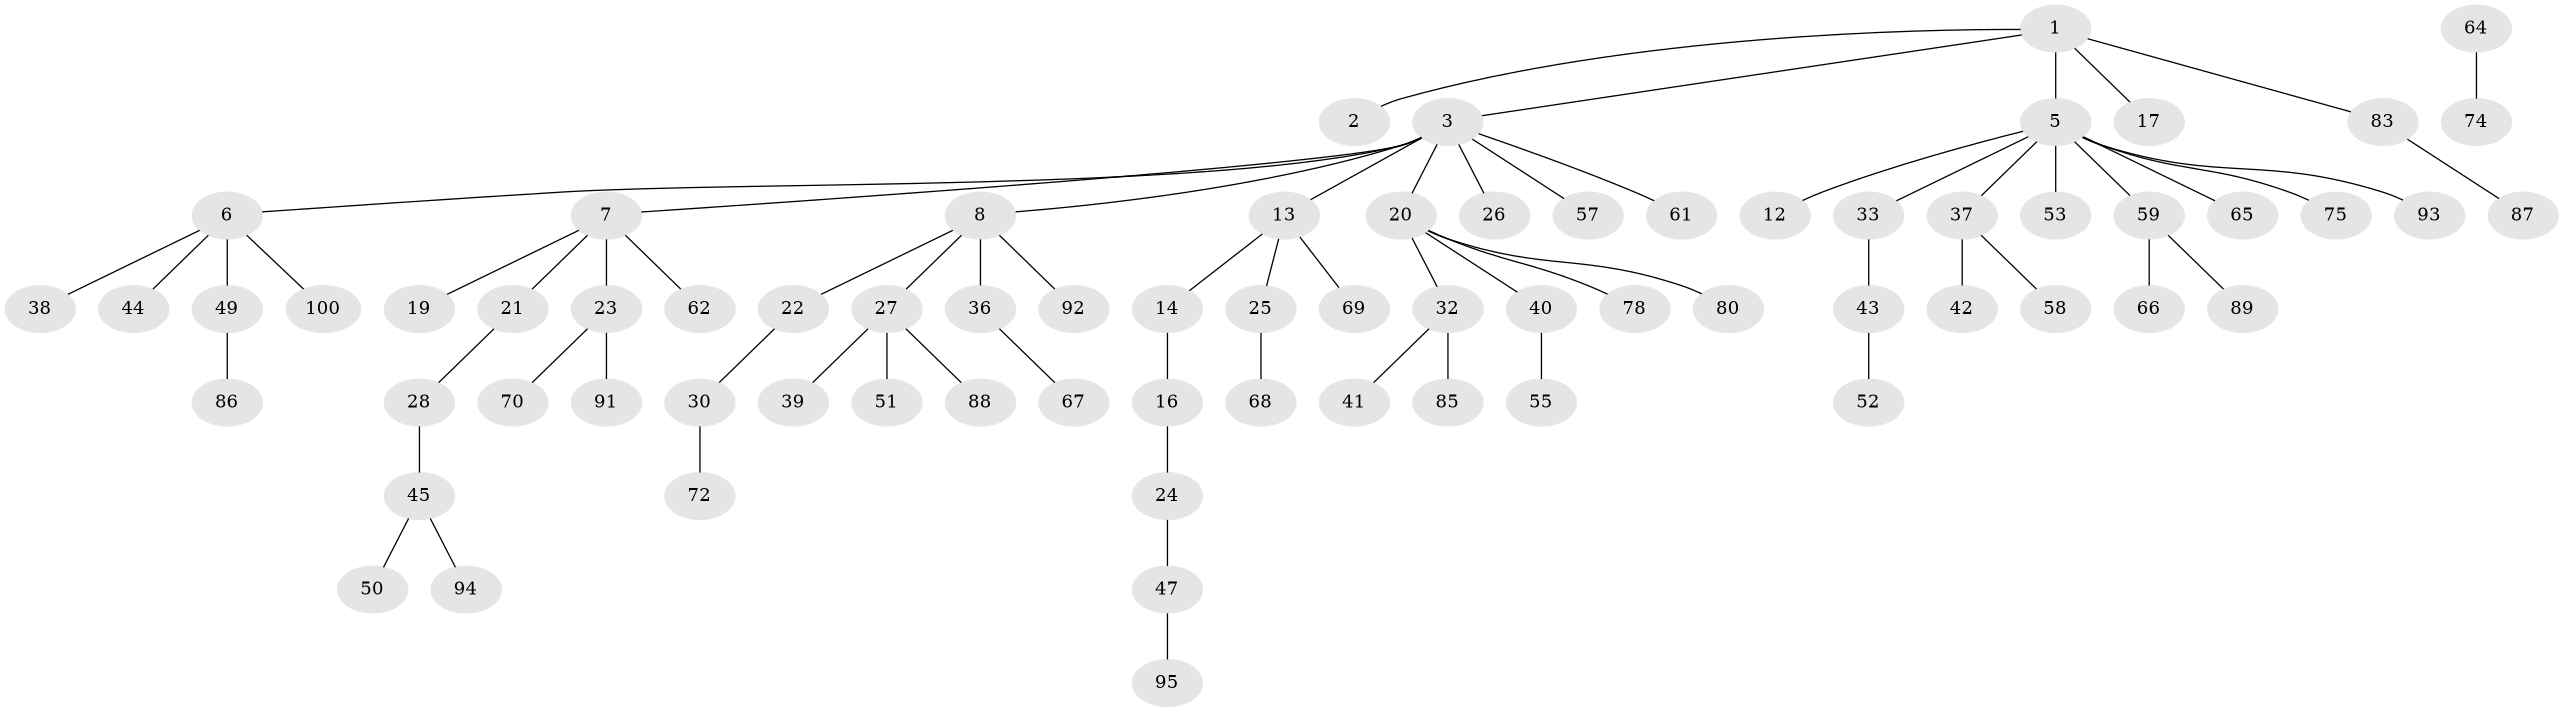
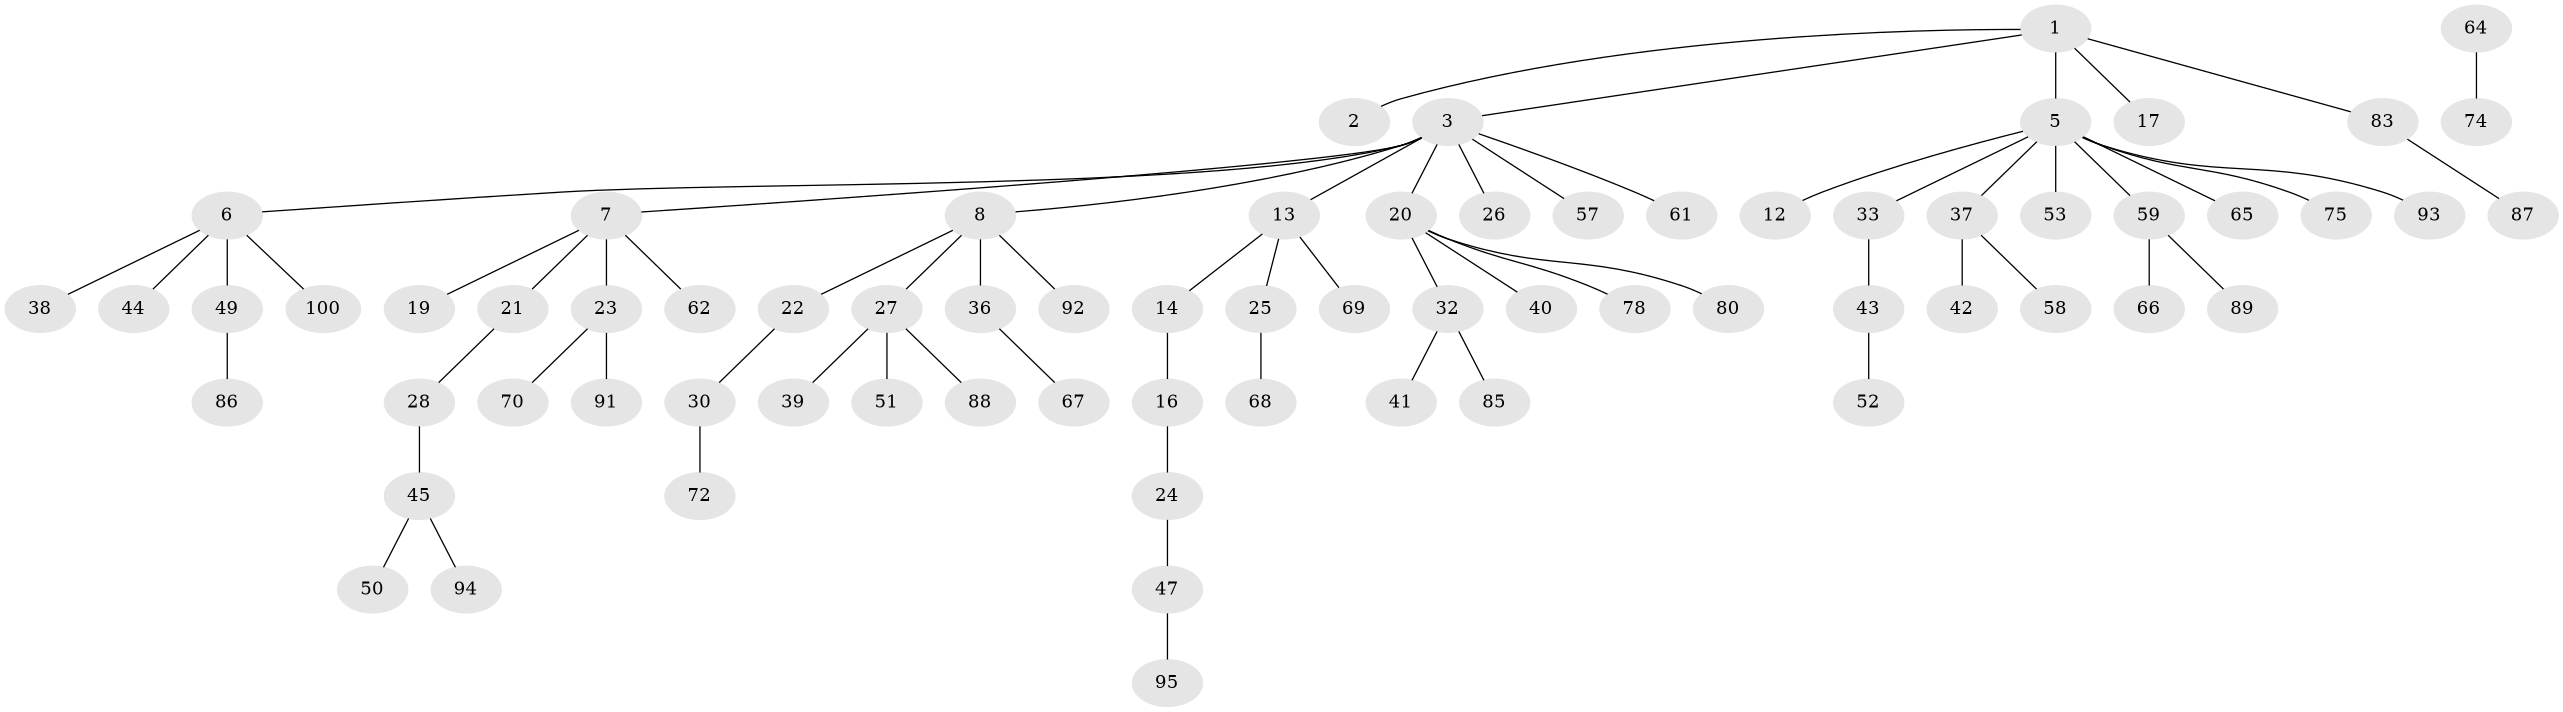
node "55": removed
